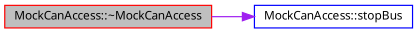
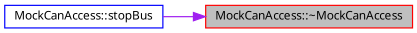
edge "MockCanAccess::~MockCanAccess" -> "MockCanAccess::stopBus": reversed
